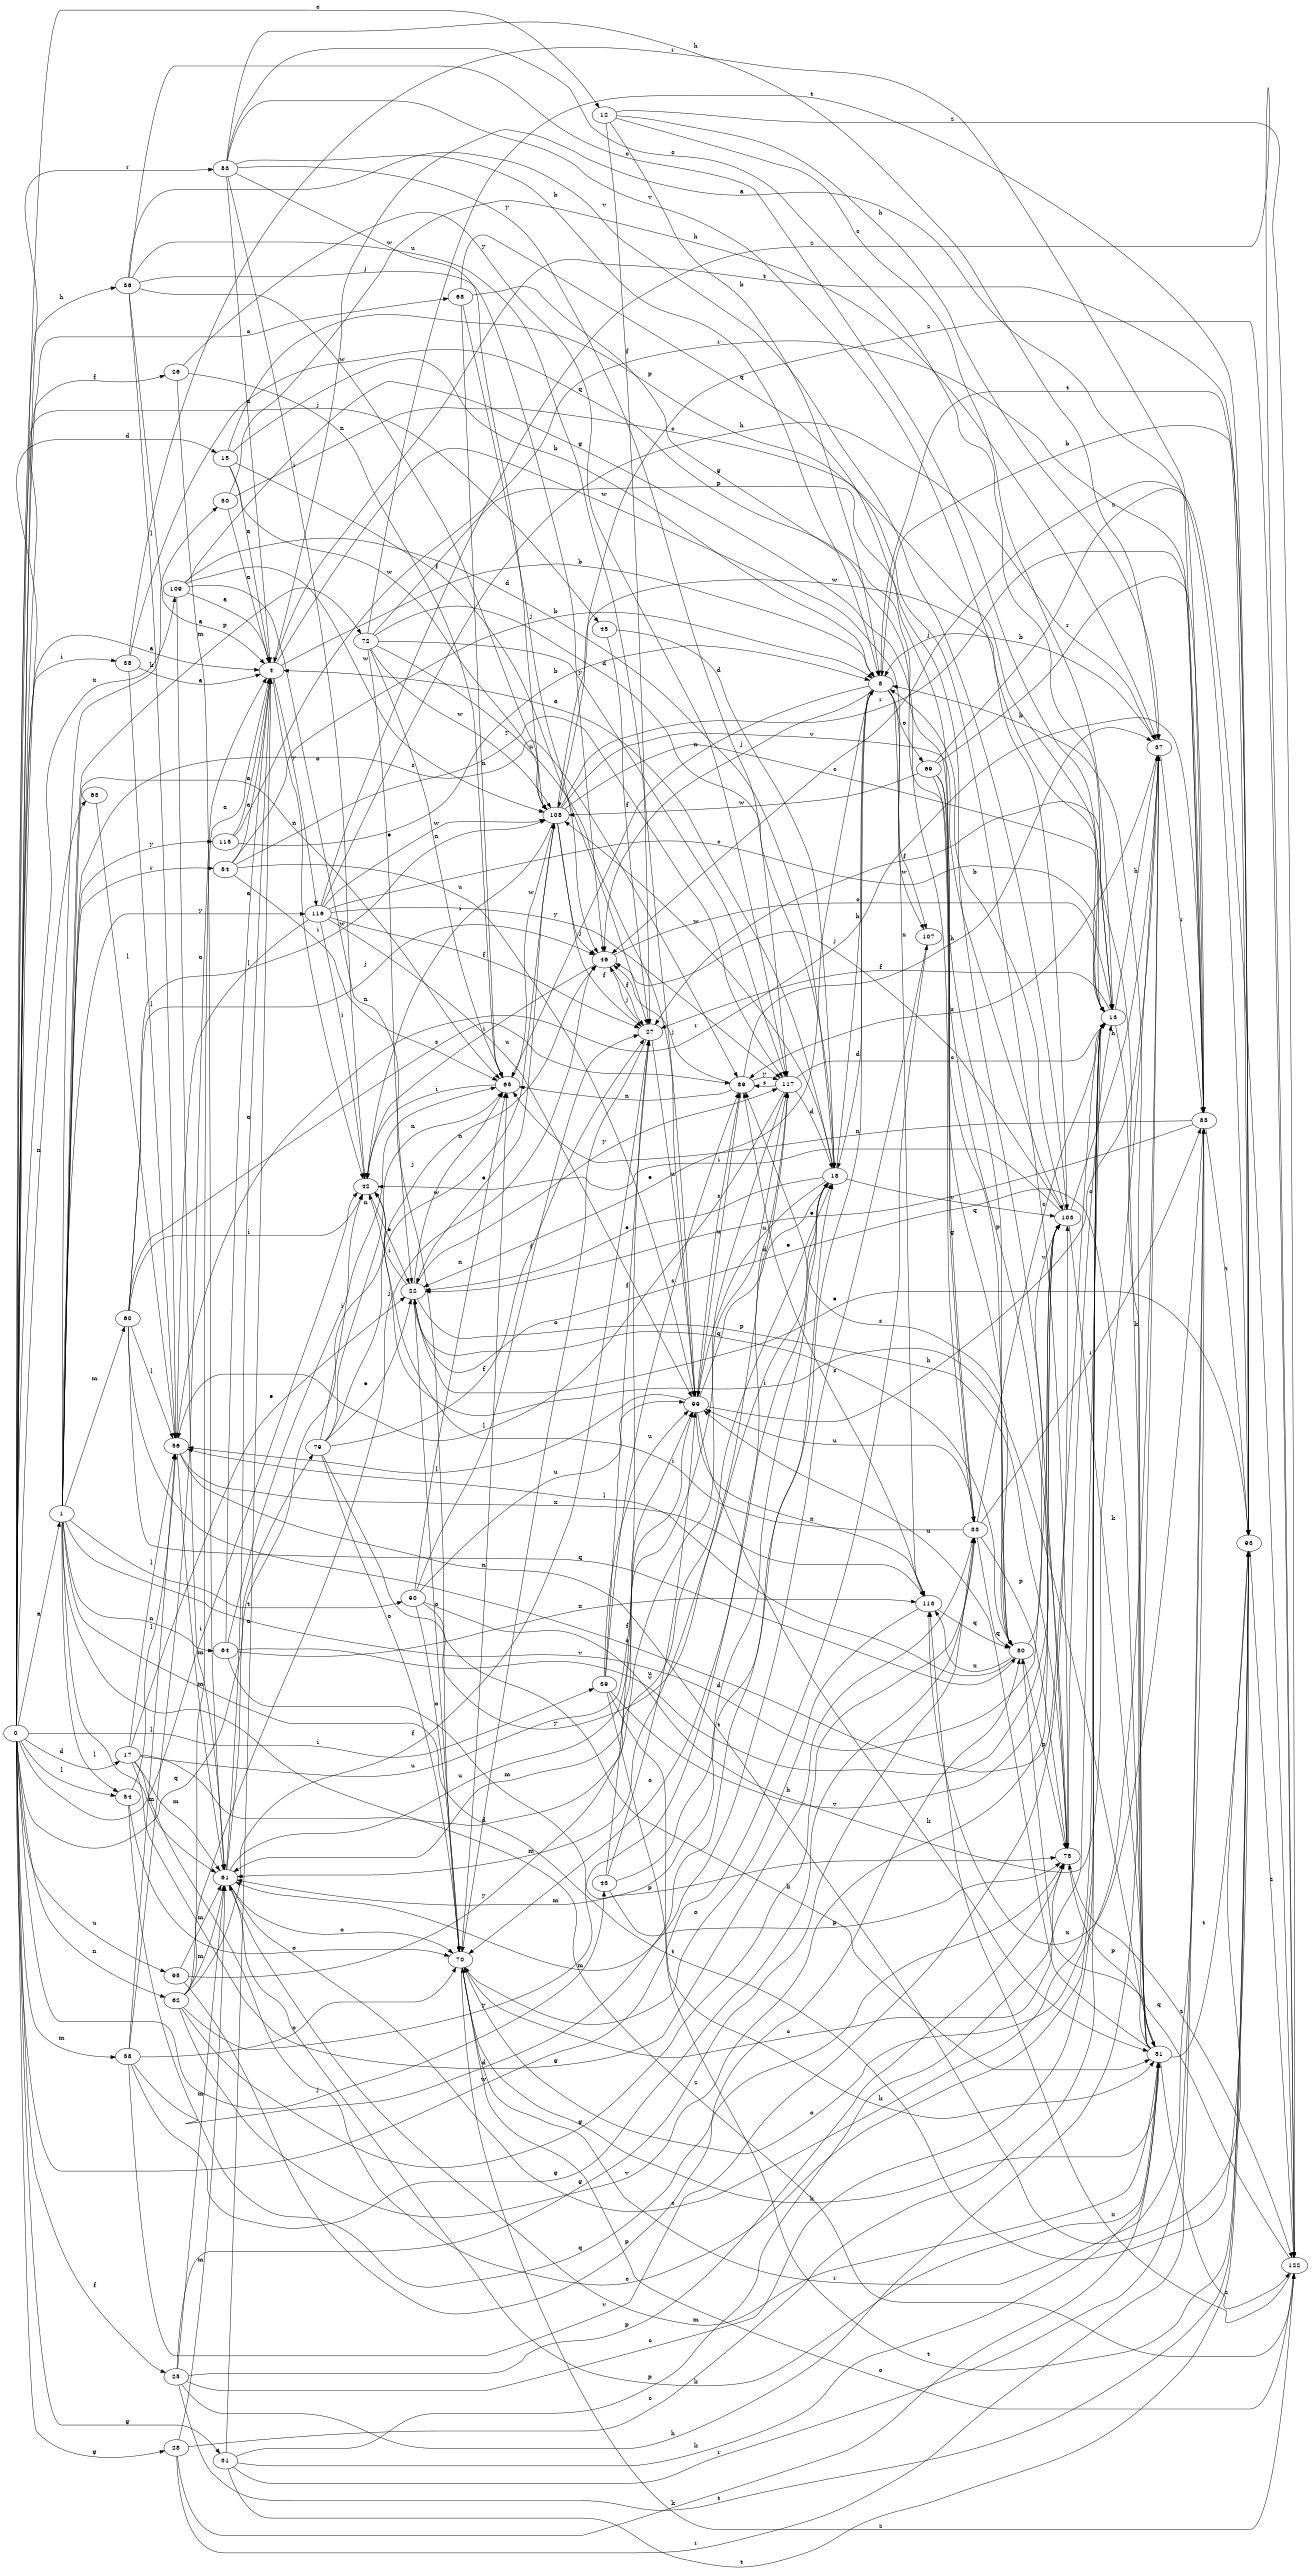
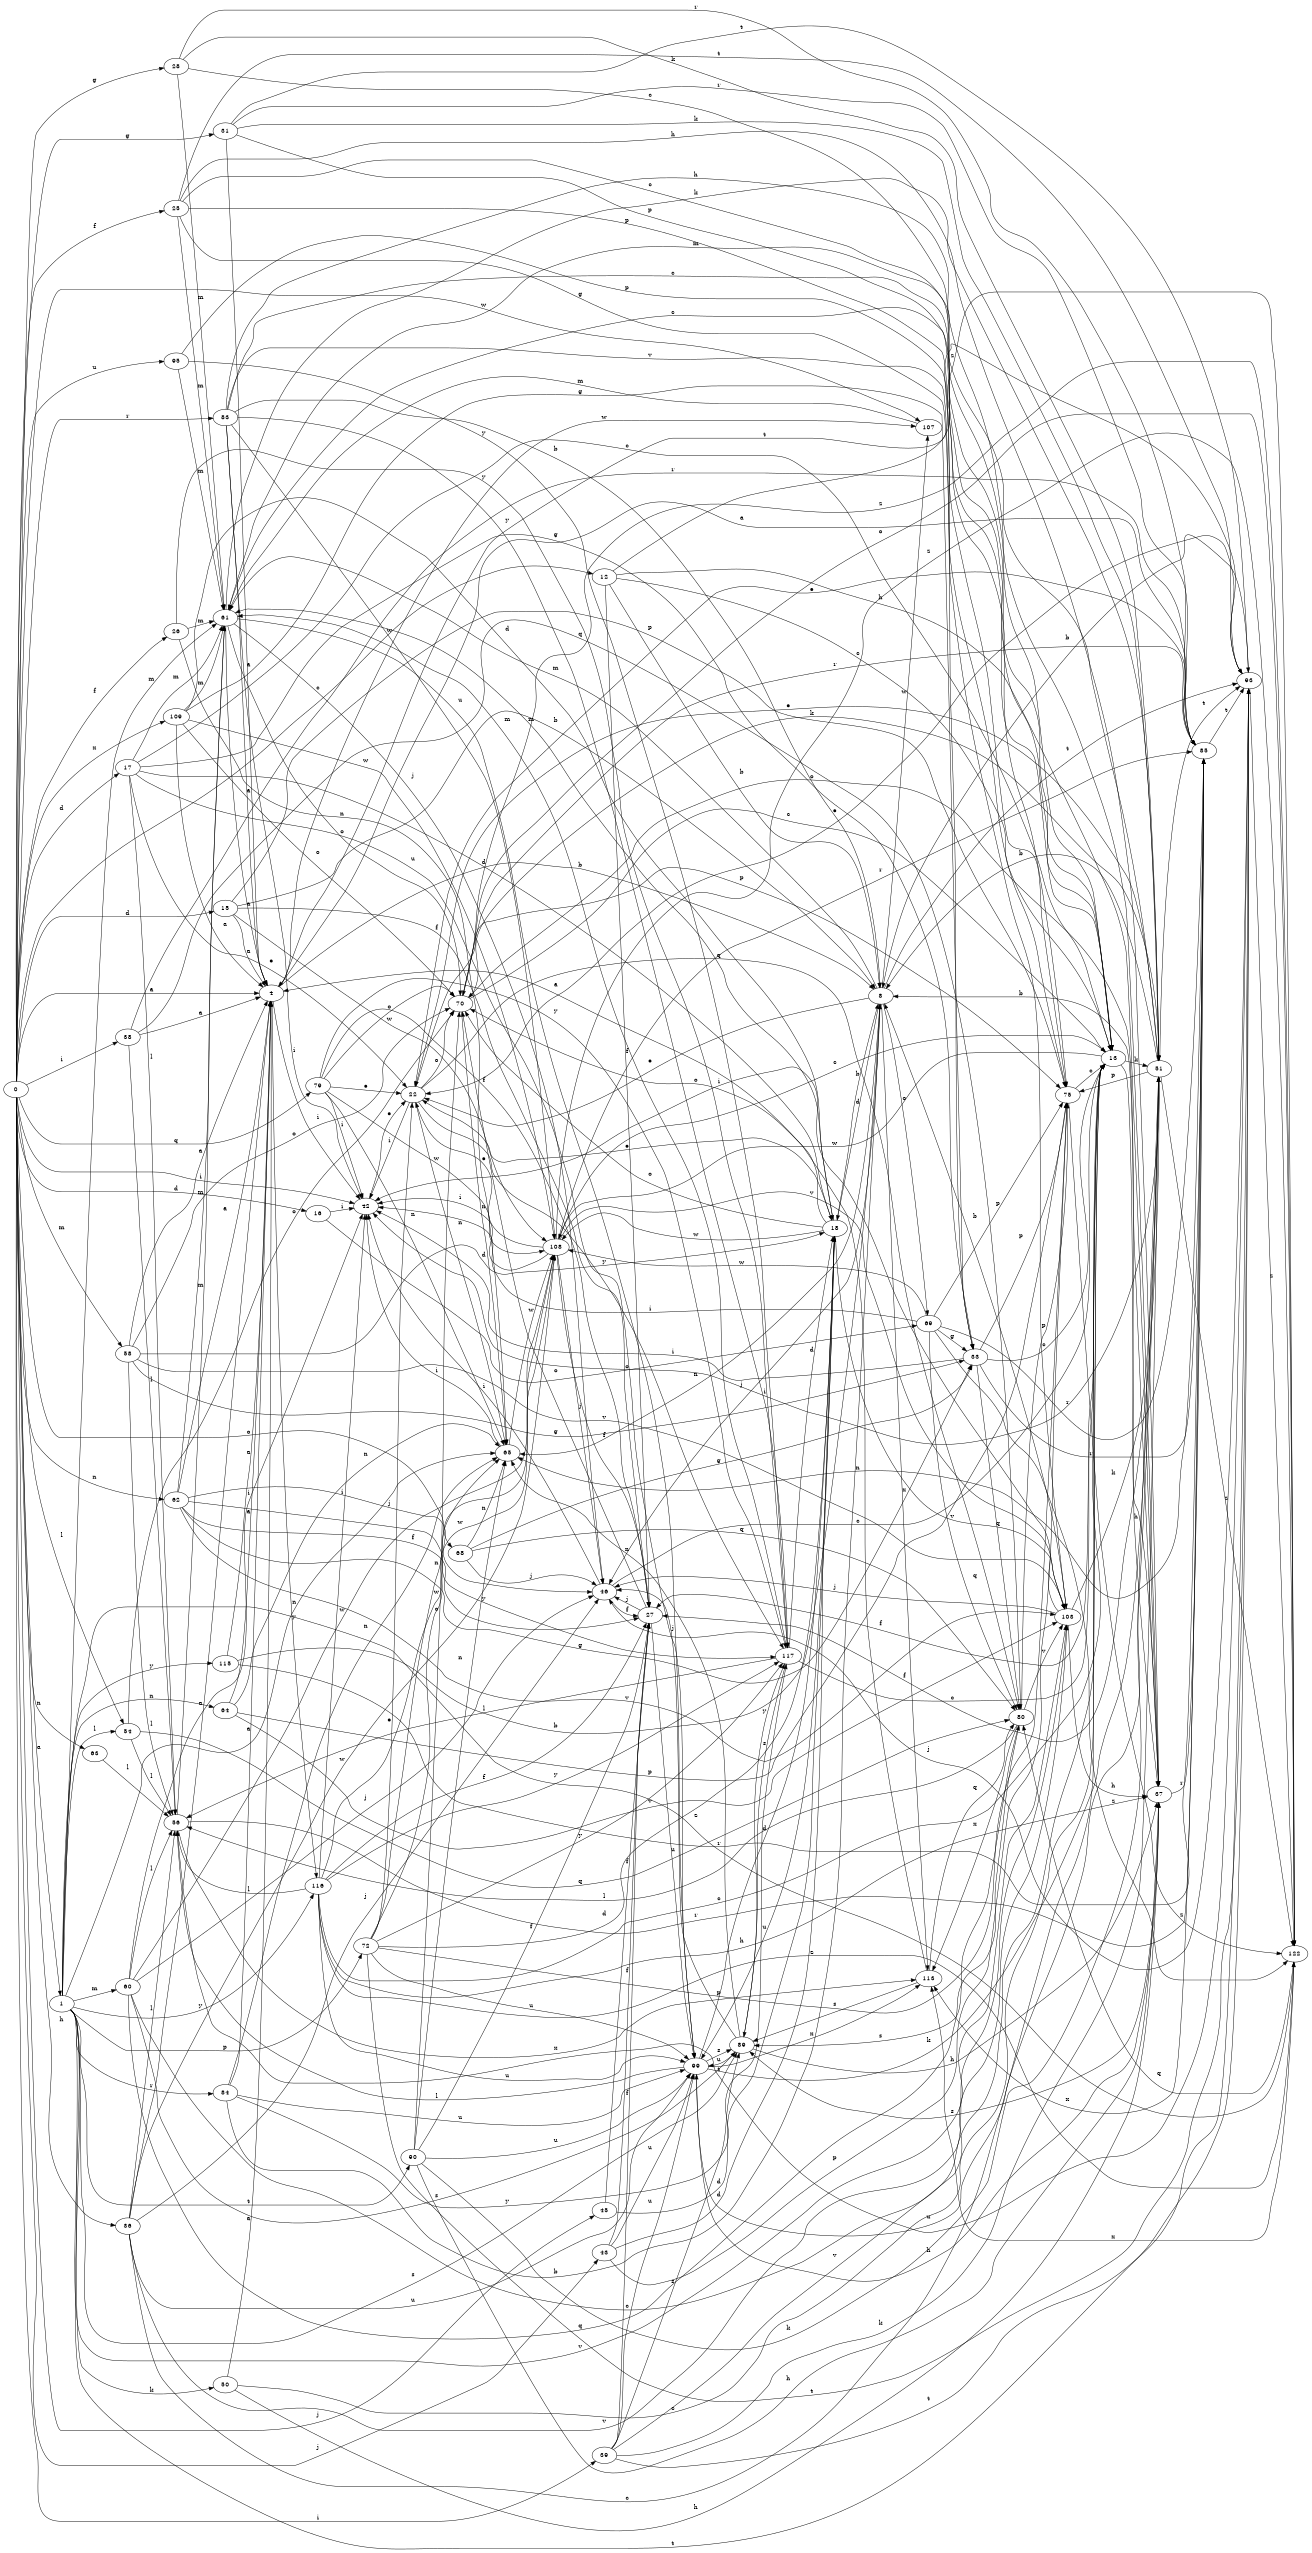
node "16": added
edge "69" -> "42": added, label "i"
edge "33" -> "99": removed, label "u"
edge "64" -> "113": removed, label "x"
